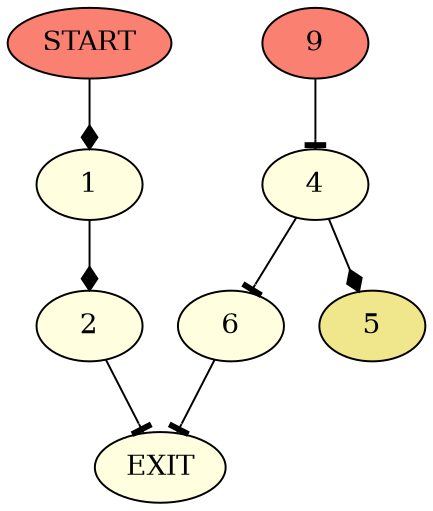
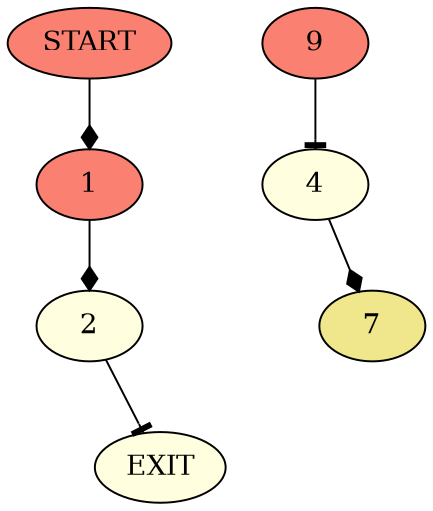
node "1": fillcolor lightyellow -> salmon
node "6": removed
node "5": label "5" -> "7"
